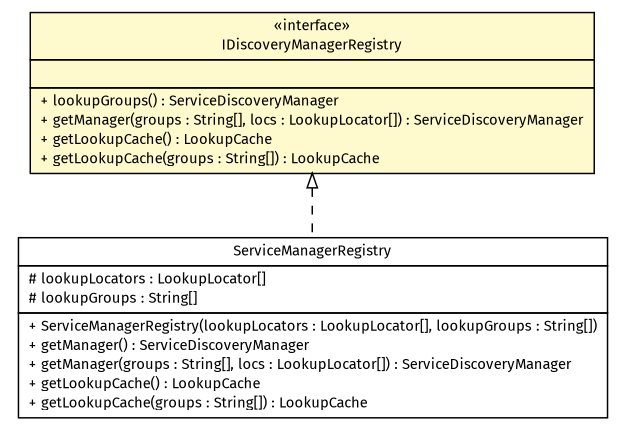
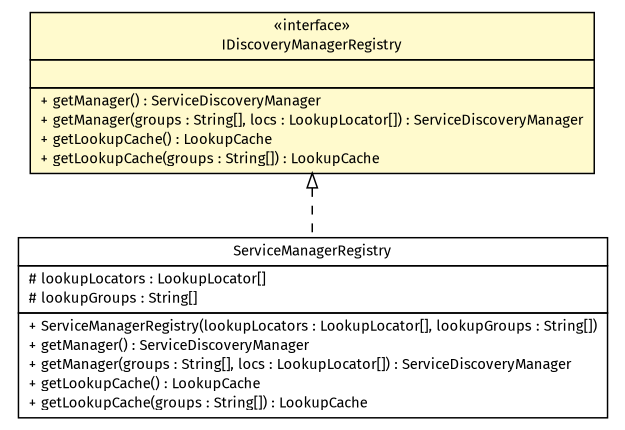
node "IDiscoveryManagerRegistry": text "+ lookupGroups() : ServiceDiscoveryManager" -> "+ getManager() : ServiceDiscoveryManager"
